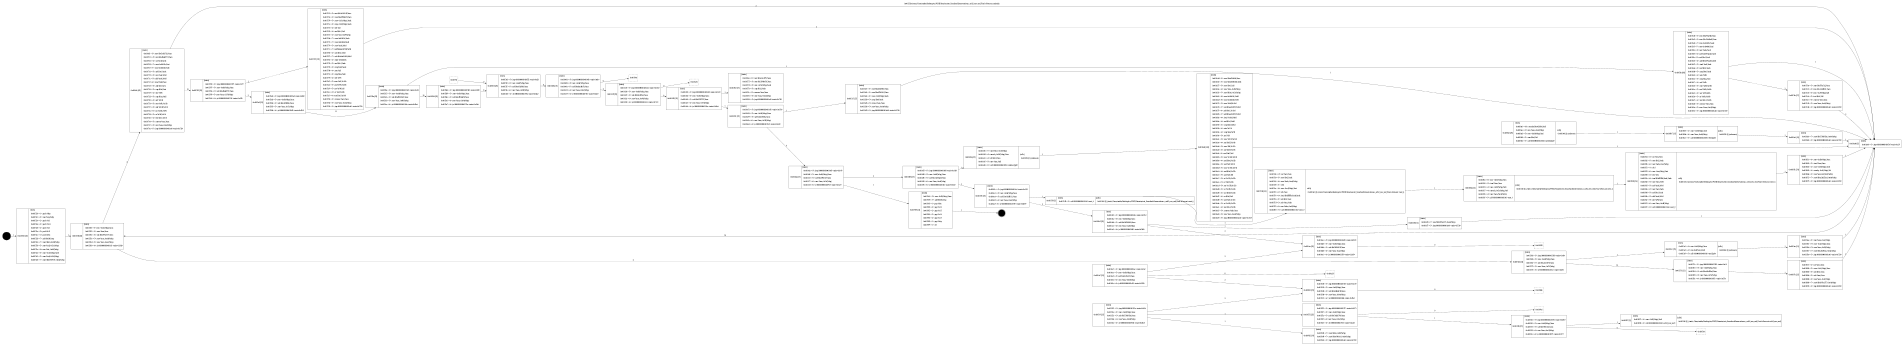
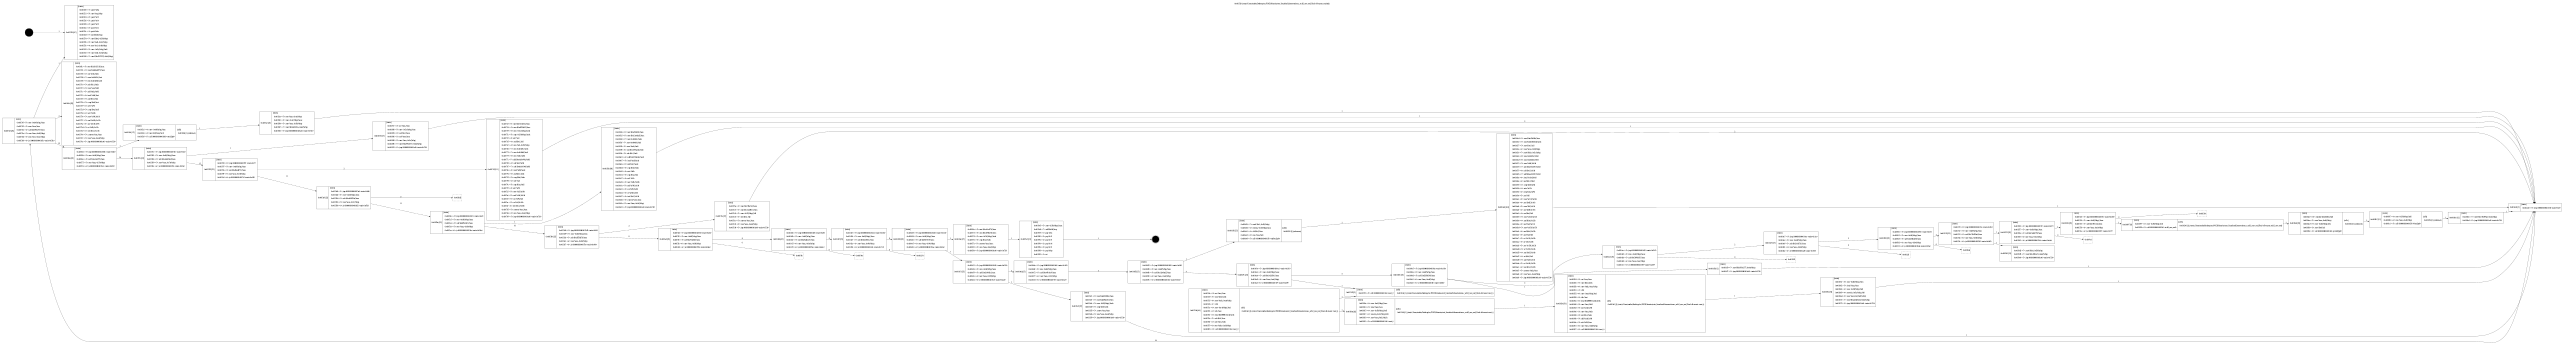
edge "0x4016fc [83]" -> "0x401a40 [5]": removed, label "2"
edge "0x4019fa" -> "0x4013ed [25]": reversed
edge "0x4015de [88]" -> "0x4017be [27]": now "0x4013d4 [25]" -> "0x4017be [27]"
edge "0x4016fc [83]" -> "0x401392 [22]": now "0x40137c [22]" -> "0x401392 [22]"
edge "0x40146a [25]" -> "0x4019e5 [21]": now "0x40156e [27]" -> "0x4019e5 [21]"
node "0x4018d2": added
edge "0x401897 [9]" -> "0x4018a0 [23]": added, label "1"
edge "0x4017d9 [5]" -> "0x4017de [44]": reversed
edge "0x401320 [47]" -> "0x40134f [23]": reversed
edge "0x4014e7 [25]" -> "0x4014ce [25]": reversed
edge "0x401519 [25]" -> "0x401500 [25]": reversed
